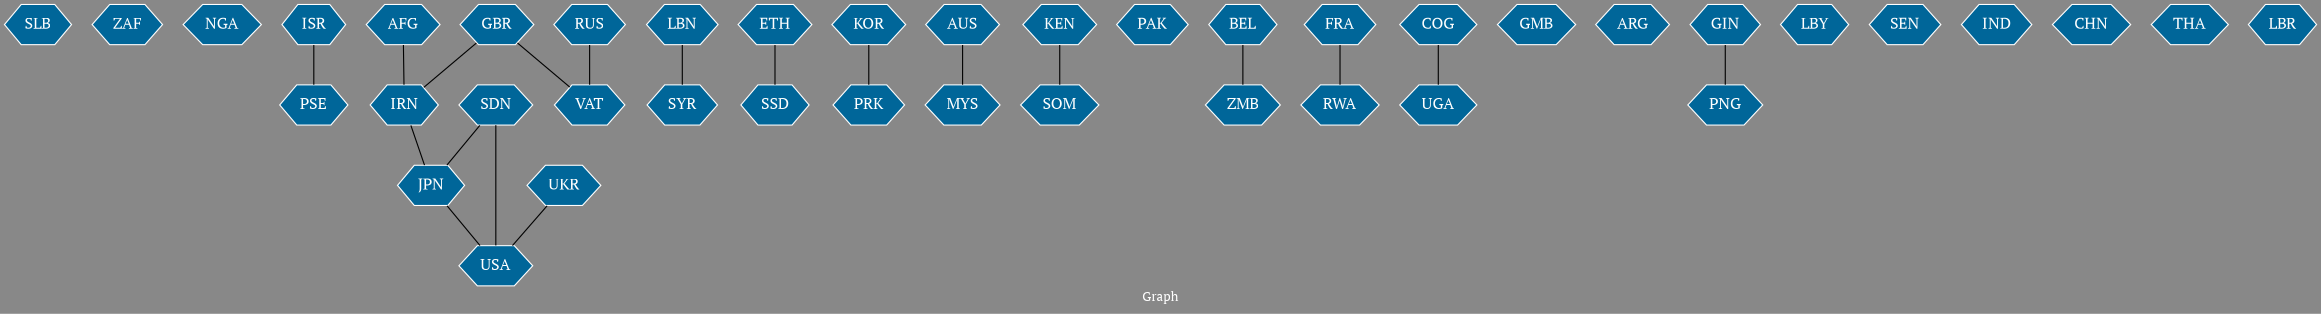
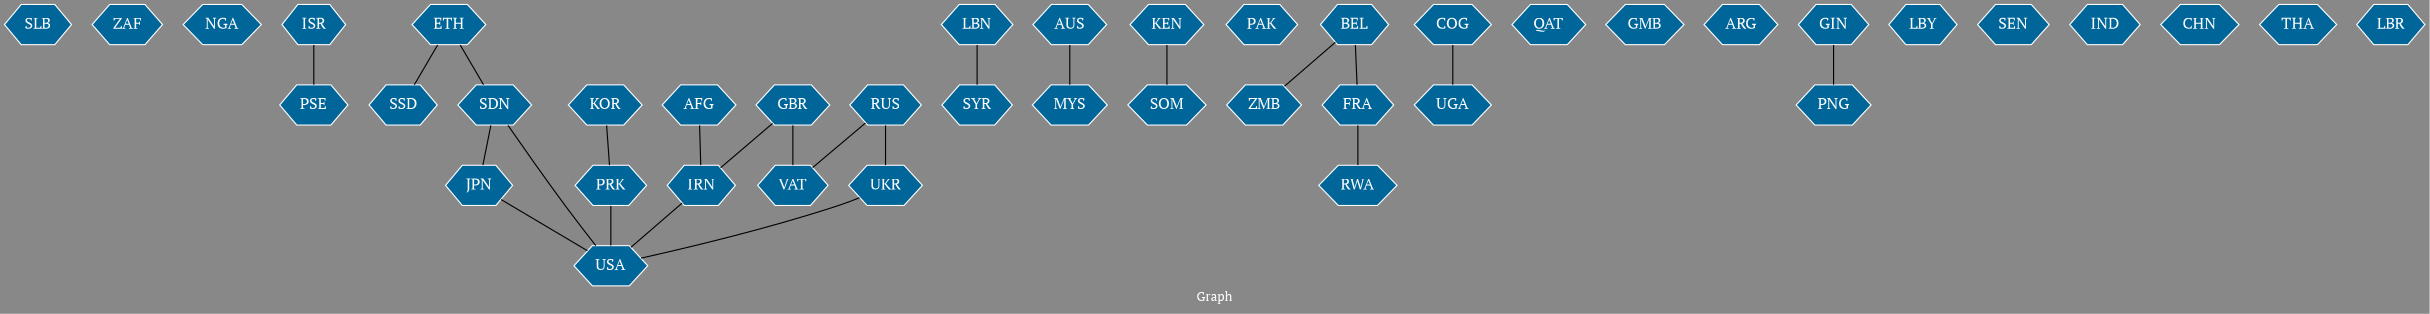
node "QAT": added
edge "ETH" -- "SDN": added
edge "BEL" -- "FRA": added
edge "IRN" -- "JPN": now "IRN" -- "USA"
edge "RUS" -- "UKR": added
edge "PRK" -- "USA": added
